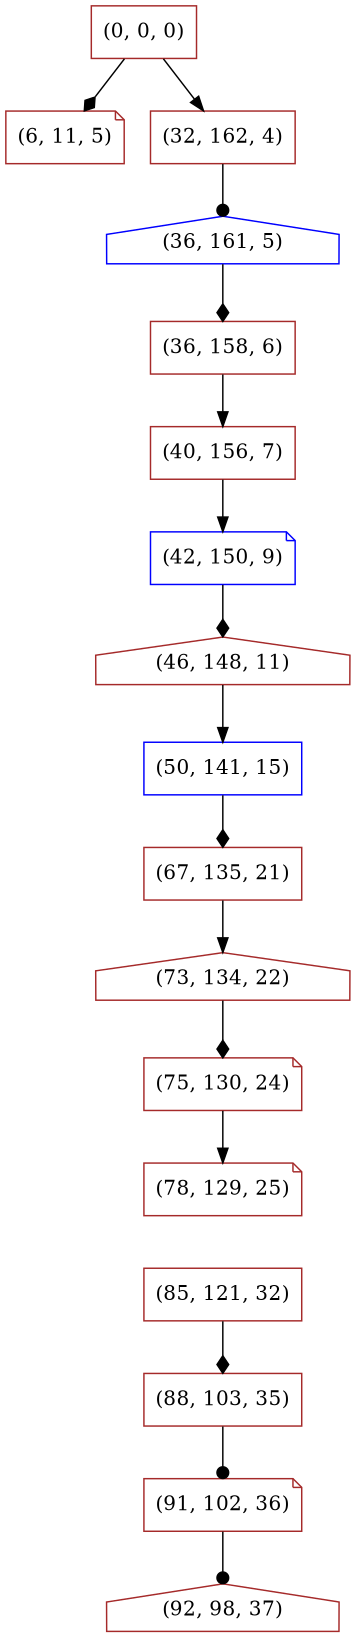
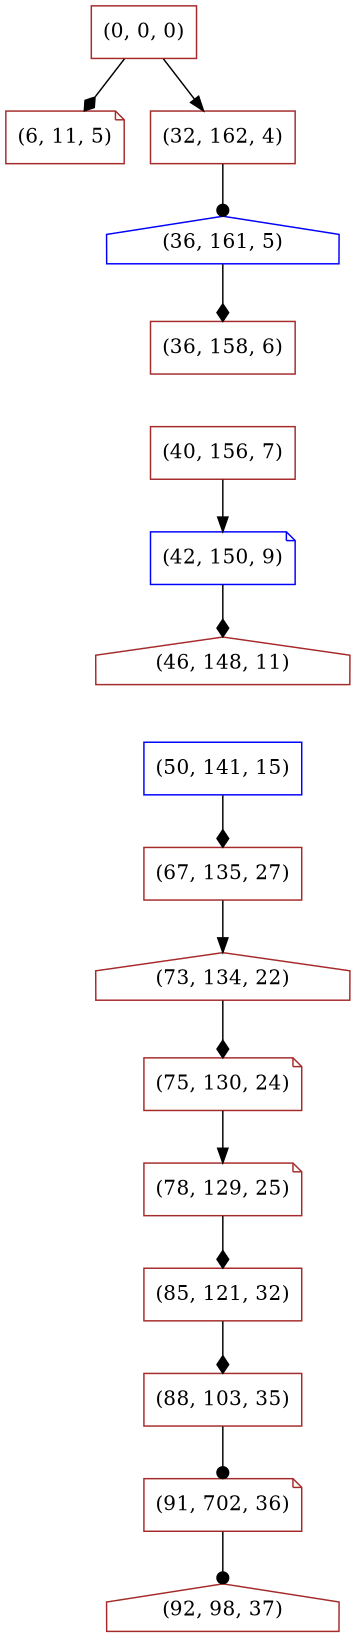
edge "(36, 158, 6)" -> "(40, 156, 7)": removed
edge "(46, 148, 11)" -> "(50, 141, 15)": removed
node "(67, 135, 21)": label "(67, 135, 21)" -> "(67, 135, 27)"
edge "(78, 129, 25)" -> "(85, 121, 32)": added
node "(91, 102, 36)": label "(91, 102, 36)" -> "(91, 702, 36)"
